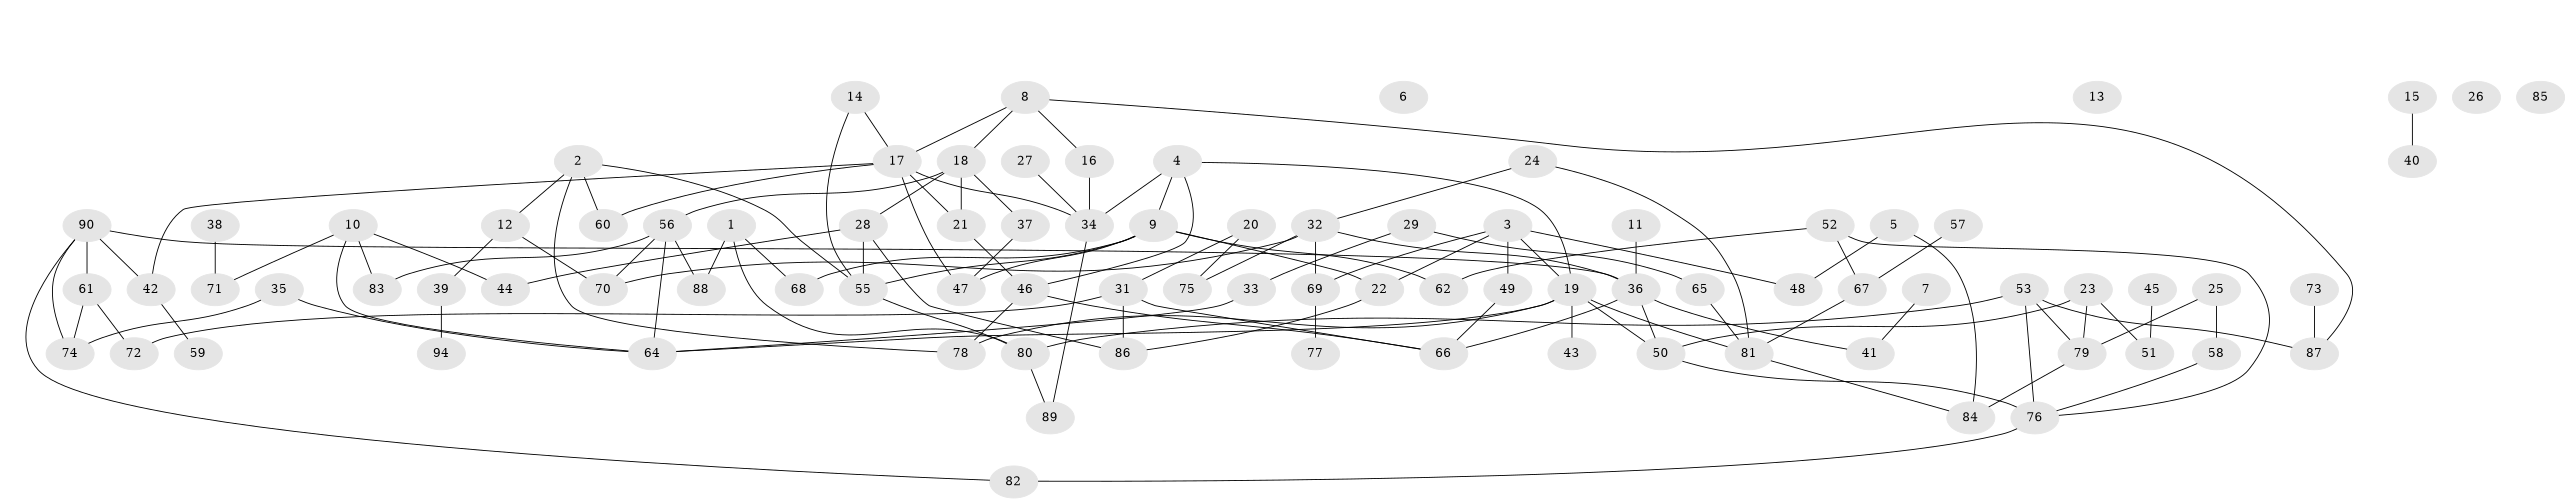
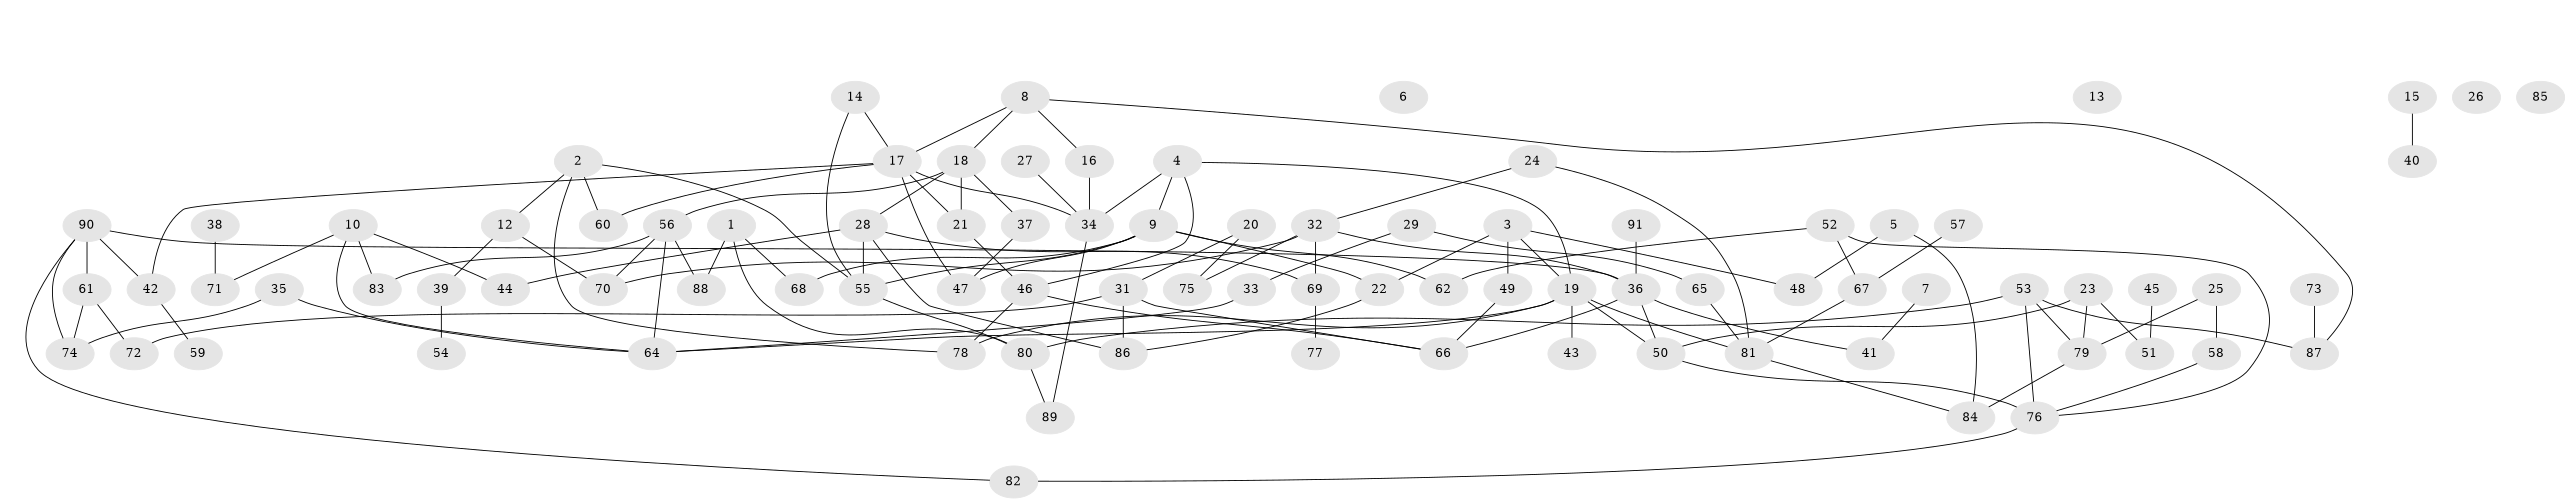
node "11": label "11" -> "91"
edge "3" -- "69": now "28" -- "69"
node "94": label "94" -> "54"
